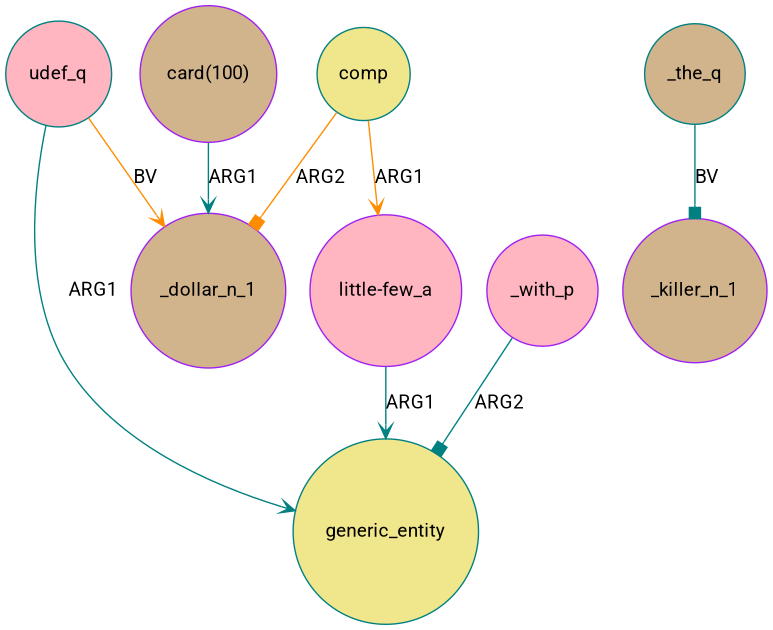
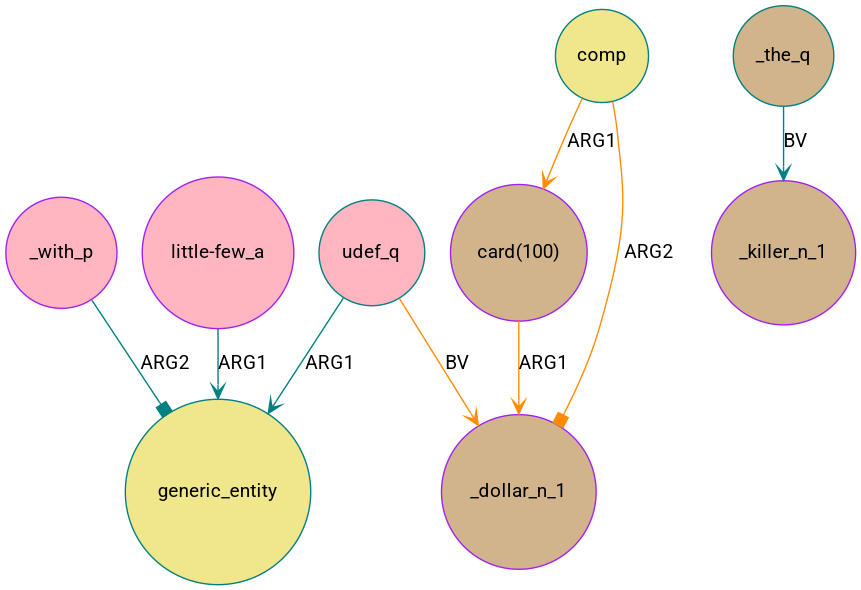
edge "comp" -> "little-few_a": now "comp" -> "card(100)"
edge "_the_q" -> "_killer_n_1": arrowhead box -> vee
edge "card(100)" -> "_dollar_n_1": color teal -> darkorange
